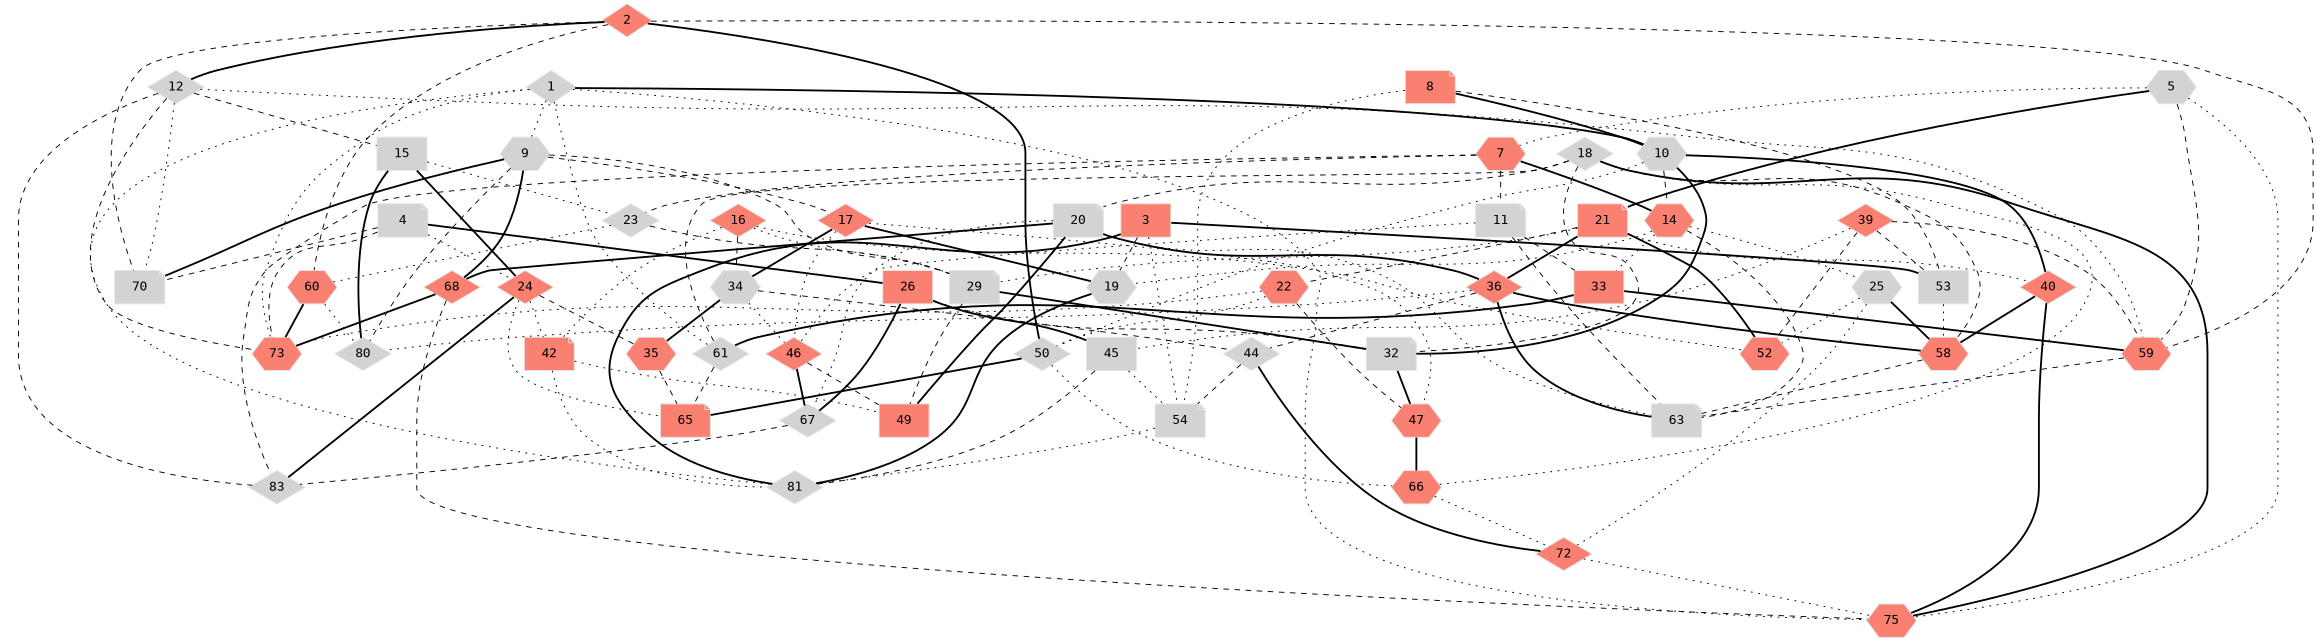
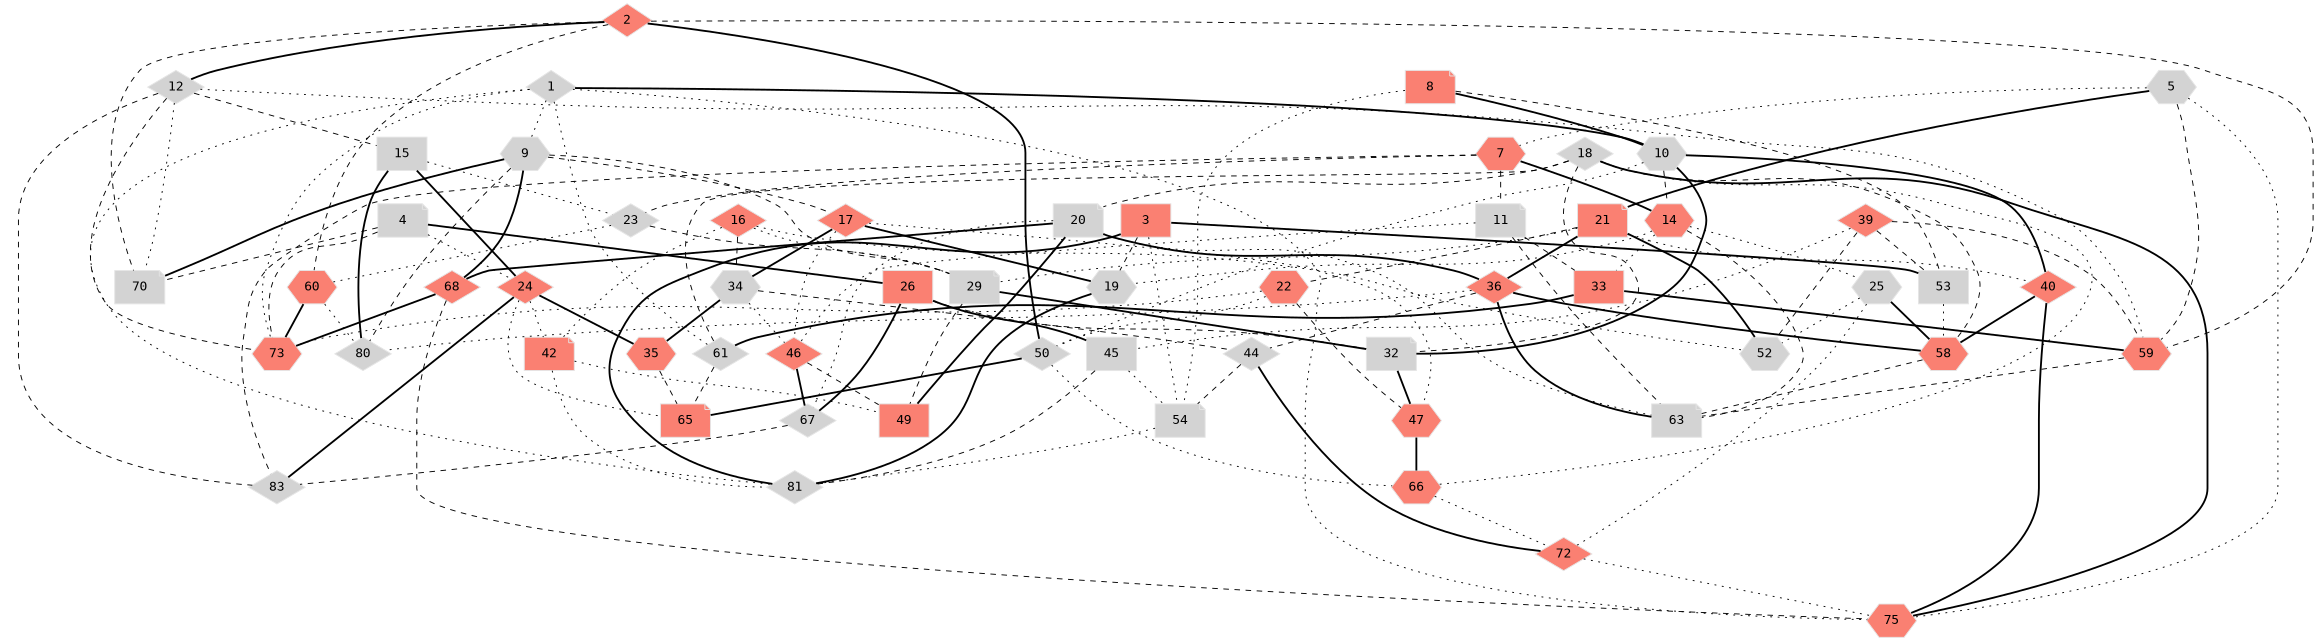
edge "24" -- "35": style dashed -> bold
node "52": fillcolor salmon -> lightgrey
